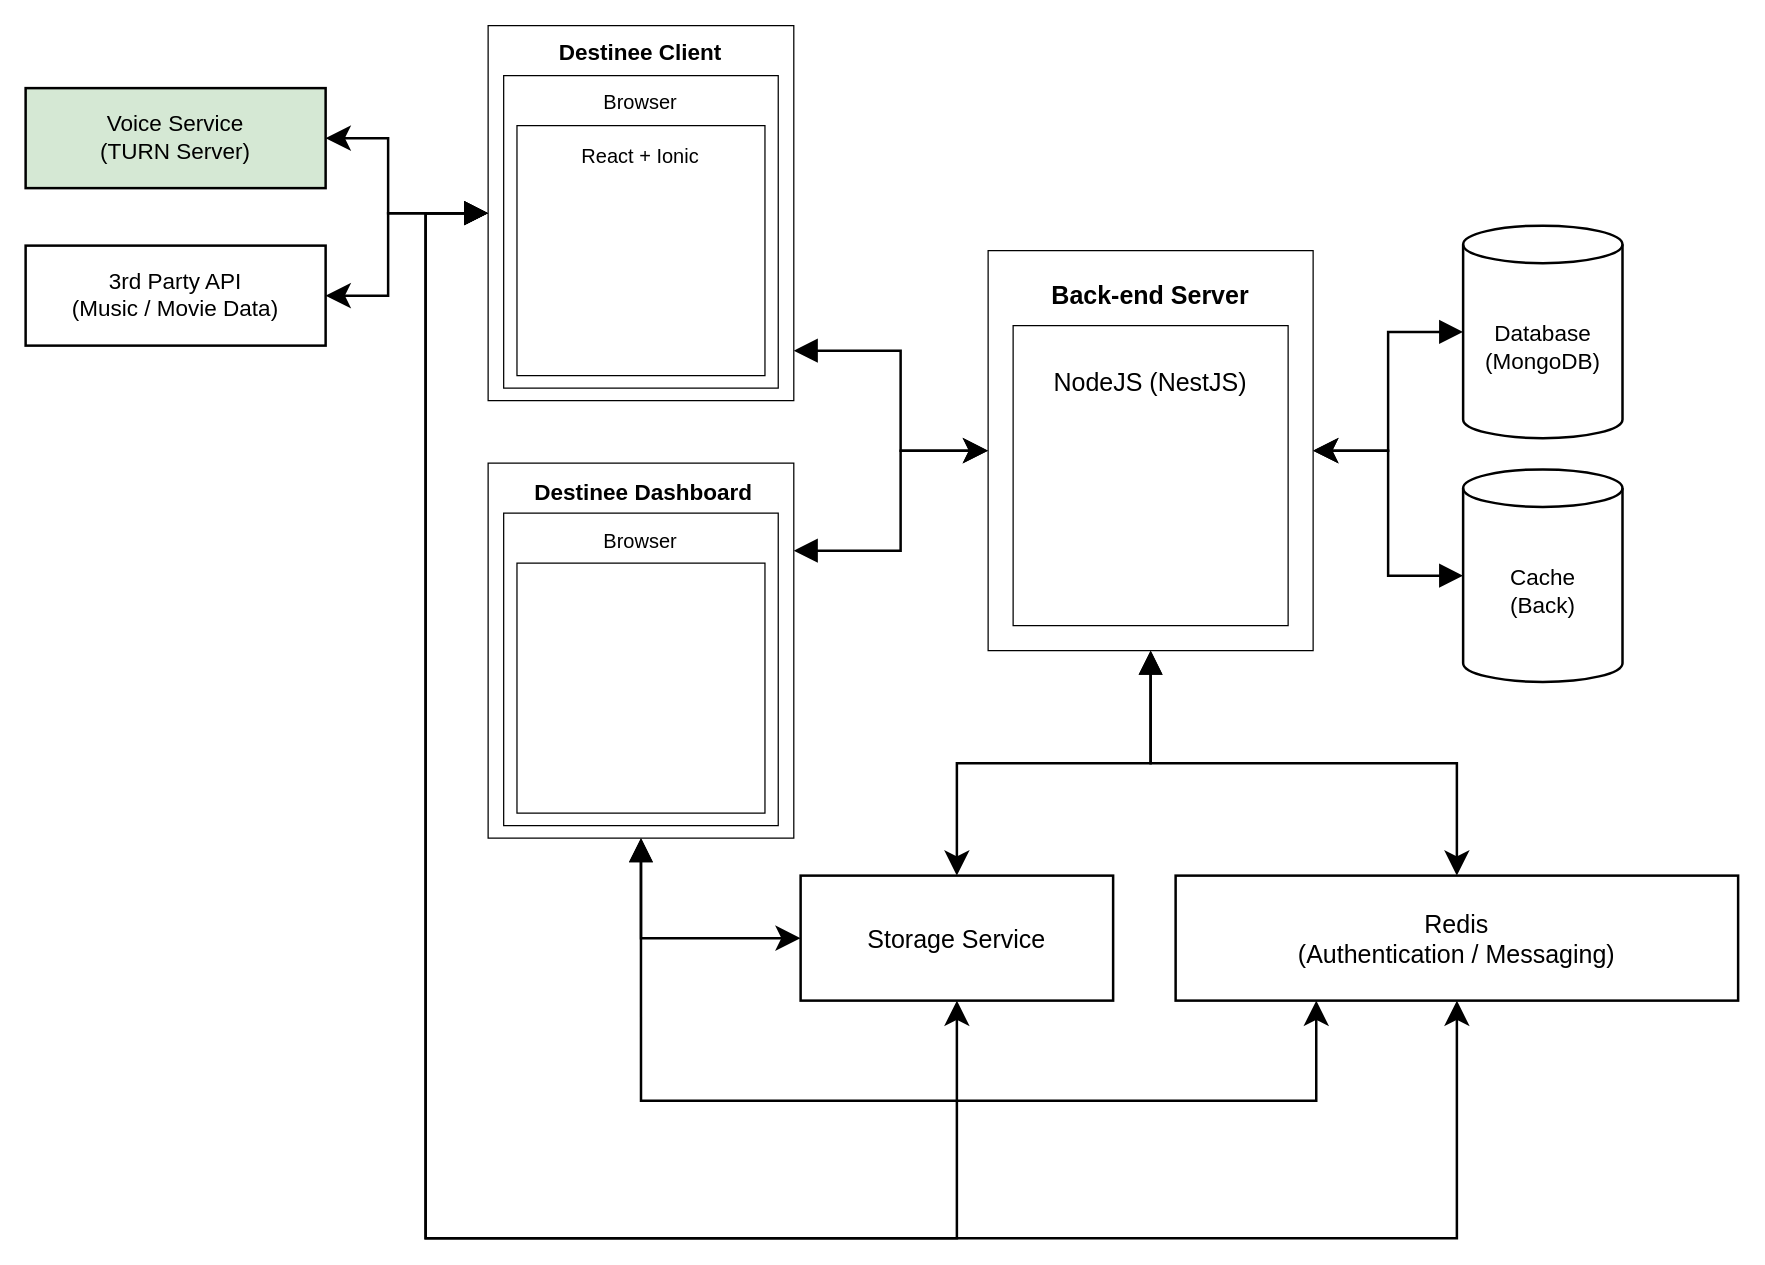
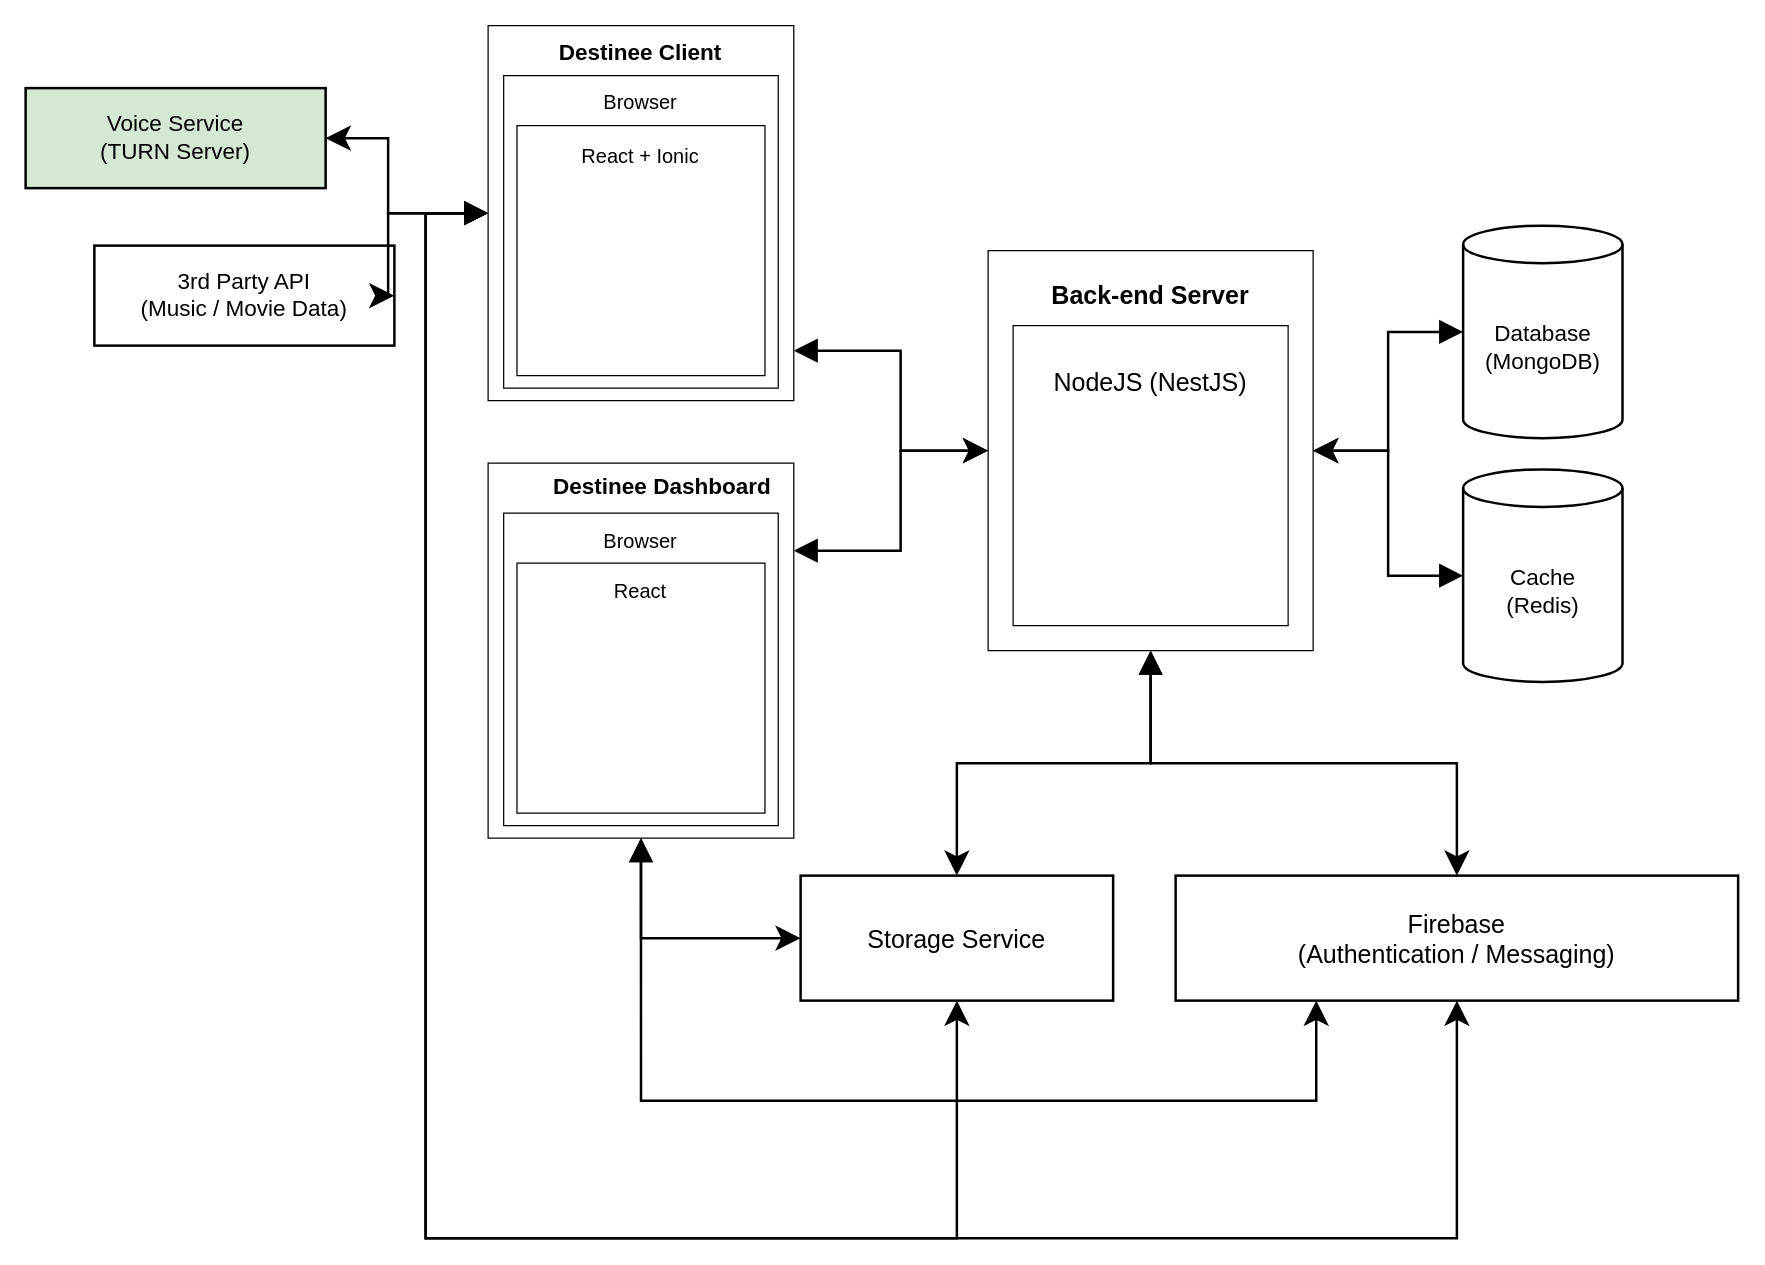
node "3rd Party API(Music / Movie Data)": moved (176, 296) -> (244, 296)
node "Destinee Dashboard": moved (644, 493) -> (662, 487)
node "React": added
node "Cache (Back)": label "Cache (Back)" -> "Cache (Redis)"
node "Redis(Authentication / Messaging)": label "Redis(Authentication / Messaging)" -> "Firebase(Authentication / Messaging)"
